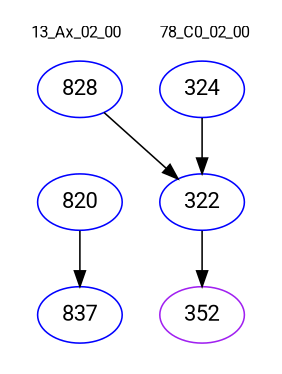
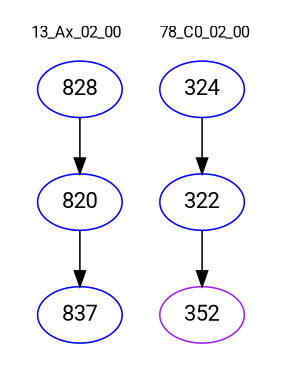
edge "828" -> "322": now "828" -> "820"
